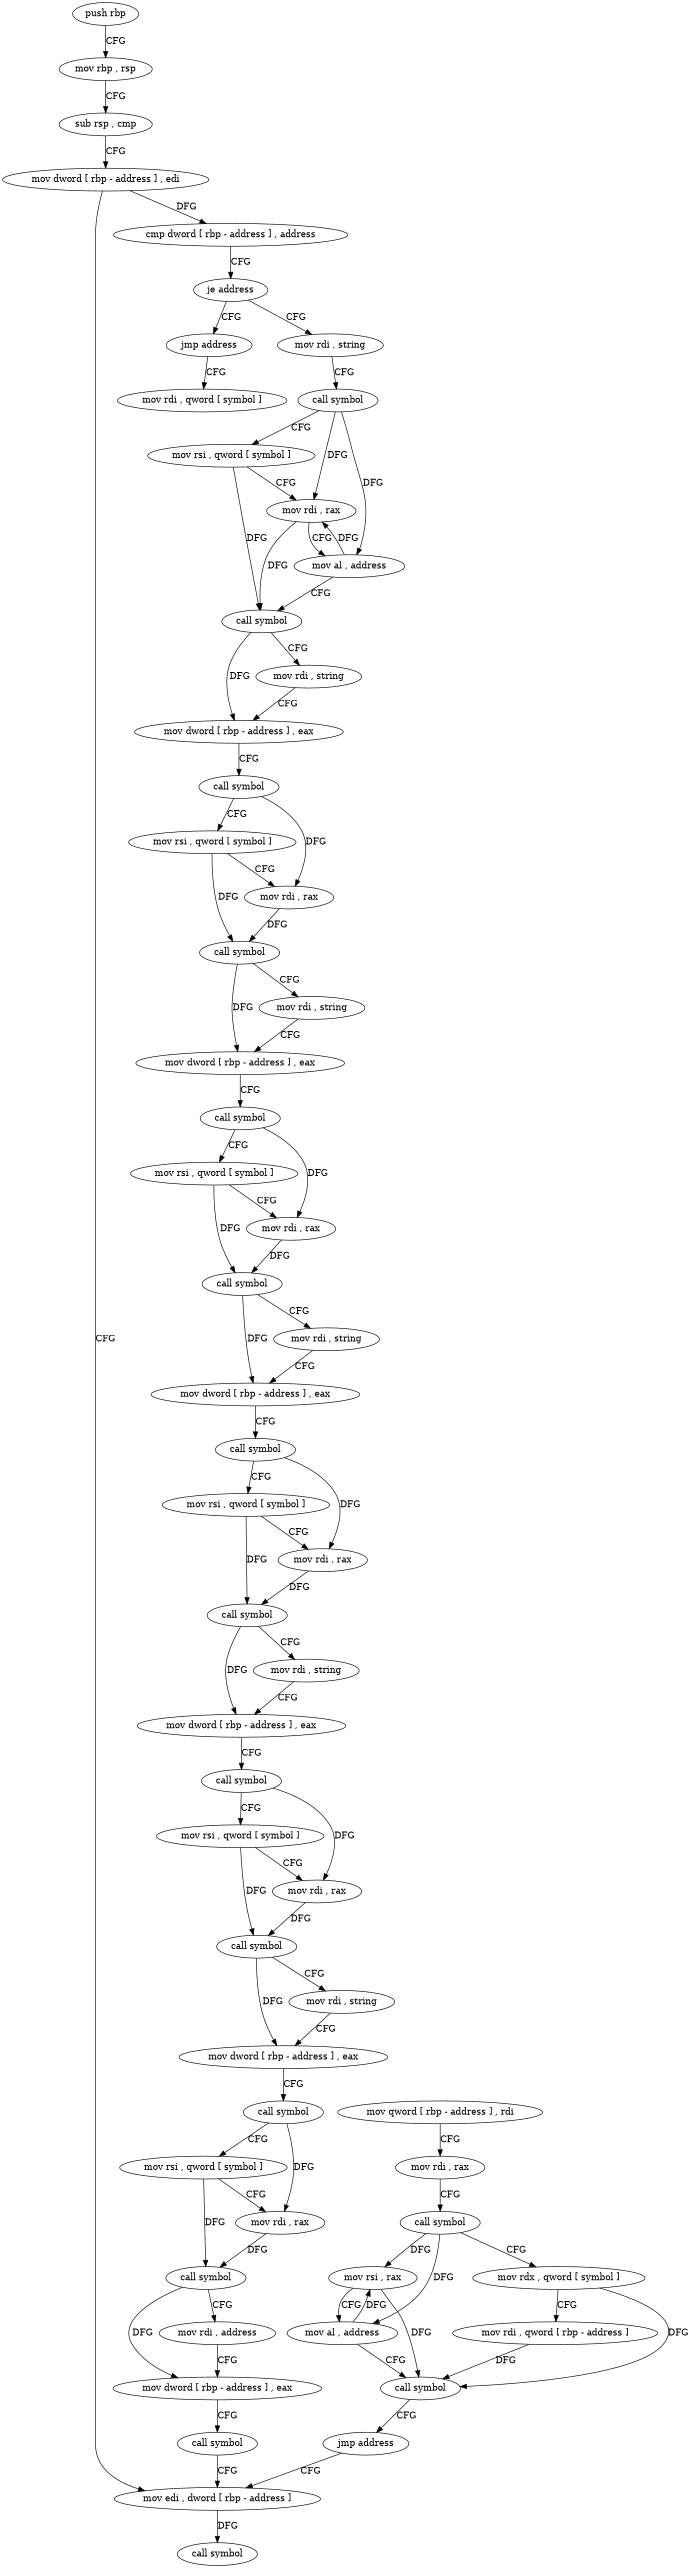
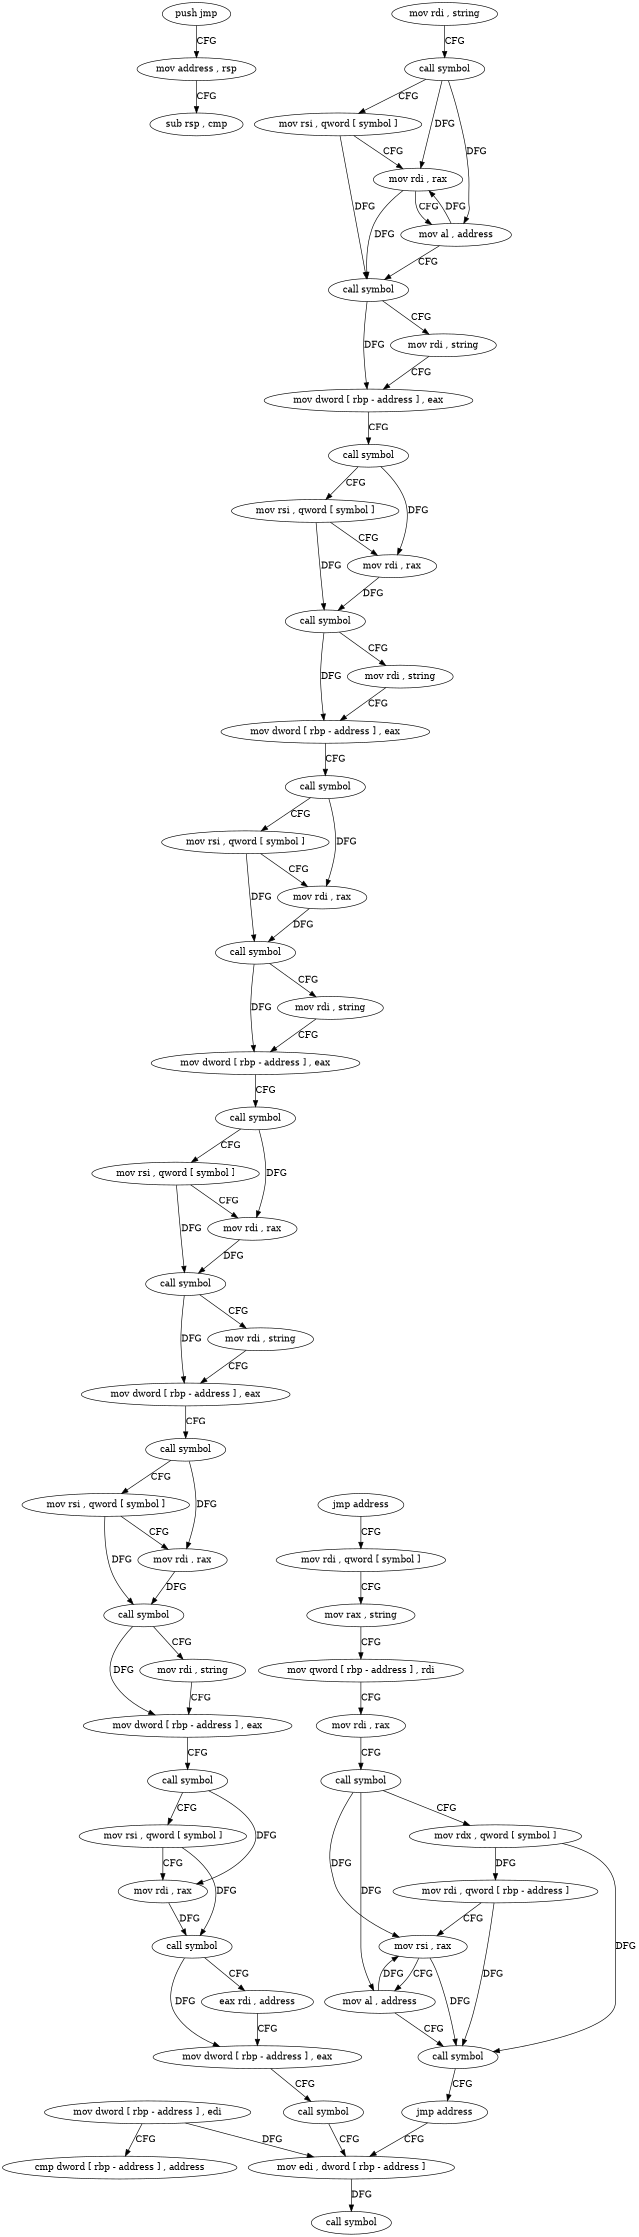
node "push rbp": label "push rbp" -> "push jmp"
node "mov rbp , rsp": label "mov rbp , rsp" -> "mov address , rsp"
edge "sub rsp , cmp" -> "mov dword [ rbp - address ] , edi": removed, label "CFG"
edge "mov dword [ rbp - address ] , edi" -> "cmp dword [ rbp - address ] , address": label "DFG" -> "CFG"
node "je address": removed
edge "mov dword [ rbp - address ] , edi" -> "mov edi , dword [ rbp - address ]": label "CFG" -> "DFG"
node "mov rax , string": added
edge "mov rdi , qword [ rbp - address ]" -> "mov rsi , rax": added, label "CFG"
edge "mov rdx , qword [ symbol ]" -> "mov rdi , qword [ rbp - address ]": label "CFG" -> "DFG"
node "mov rdi , address": label "mov rdi , address" -> "eax rdi , address"
